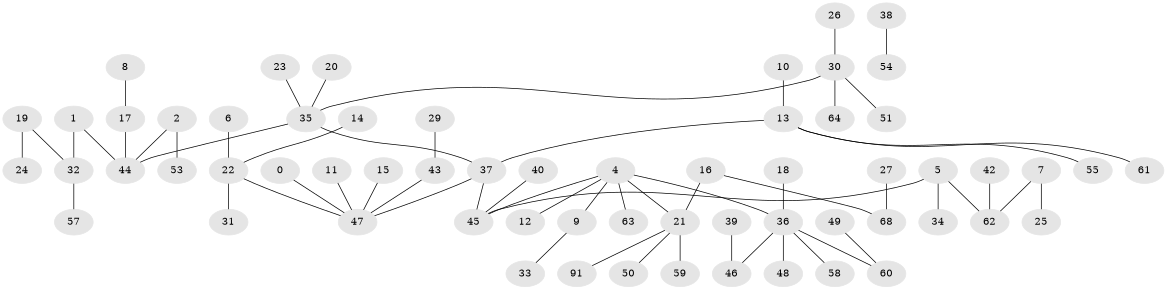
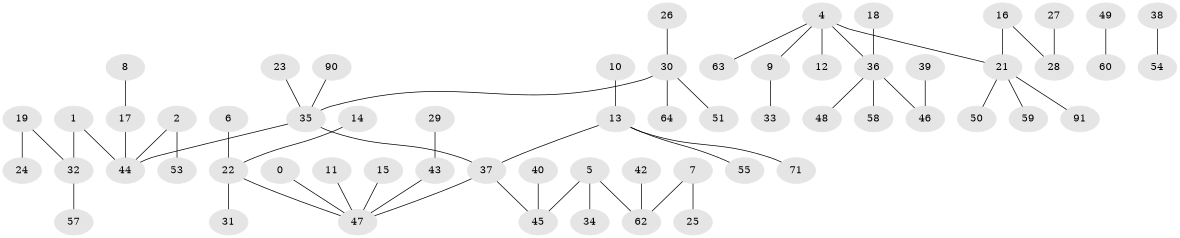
node "20": label "20" -> "90"
node "61": label "61" -> "71"
edge "4" -- "45": removed
node "68": label "68" -> "28"
edge "36" -- "60": removed
